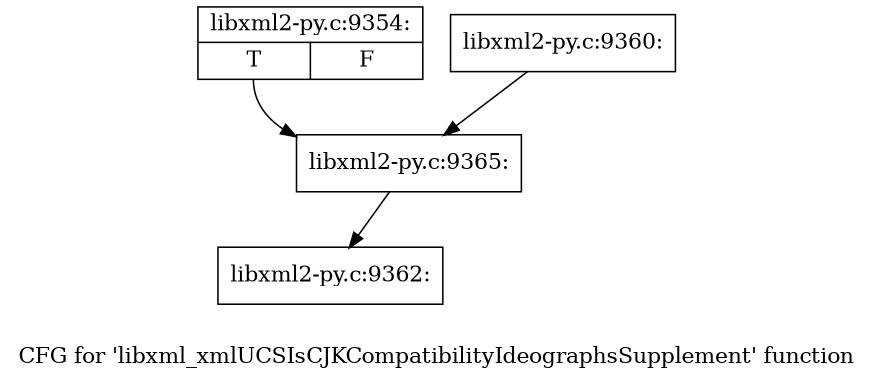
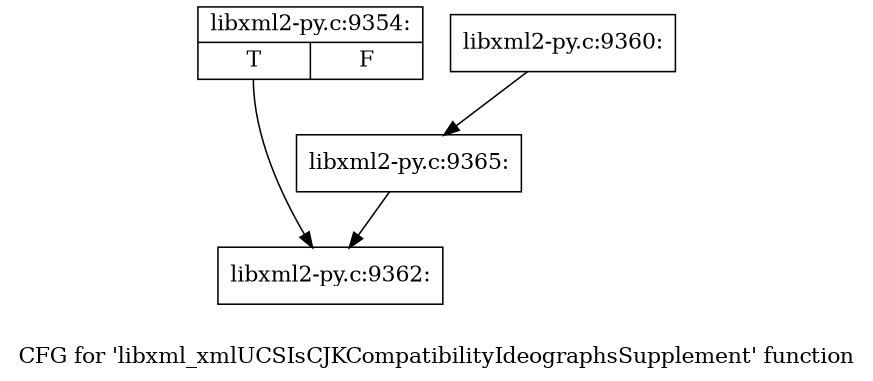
edge "libxml2-py.c:9354:" -> "libxml2-py.c:9365:": now "libxml2-py.c:9354:" -> "libxml2-py.c:9362:"
